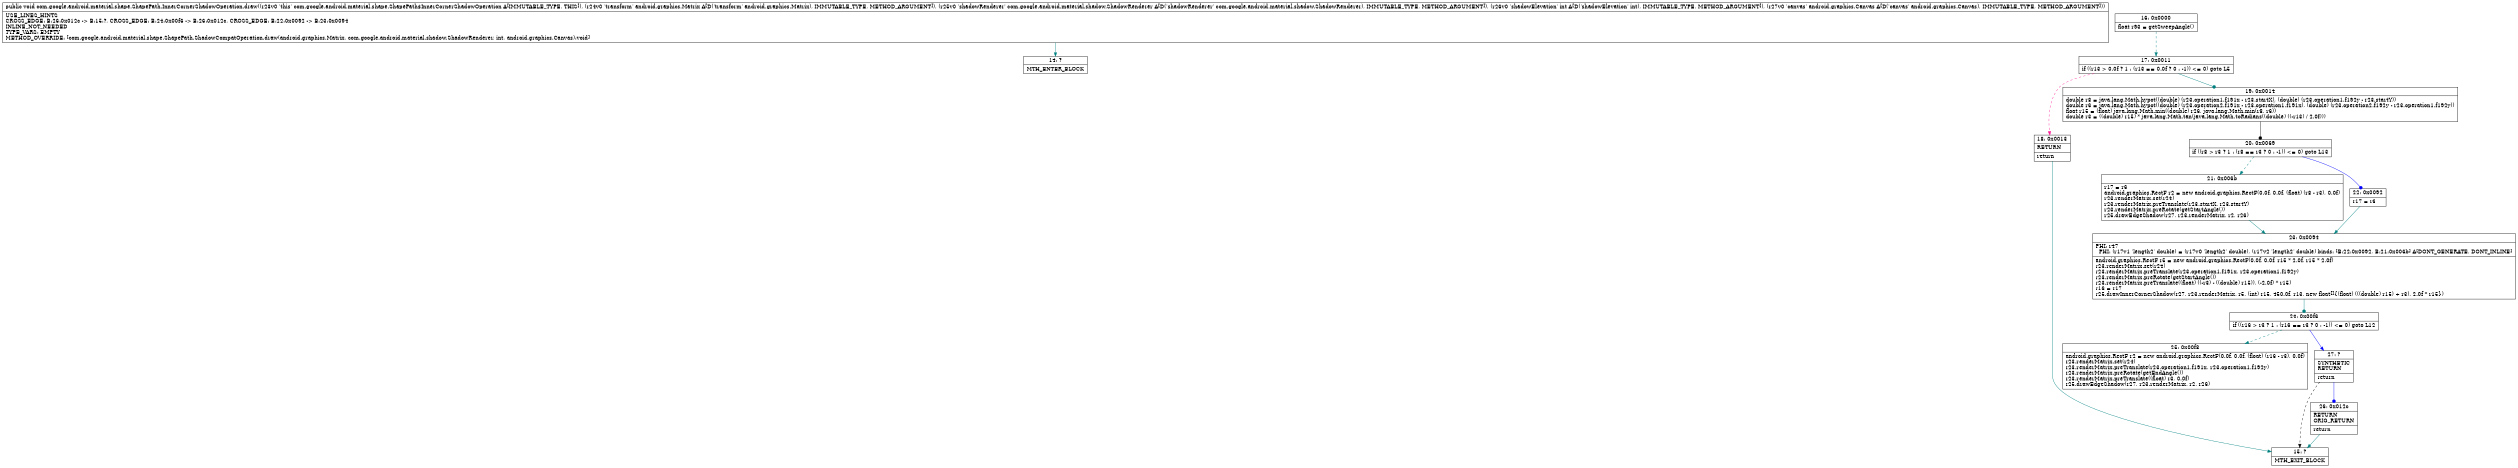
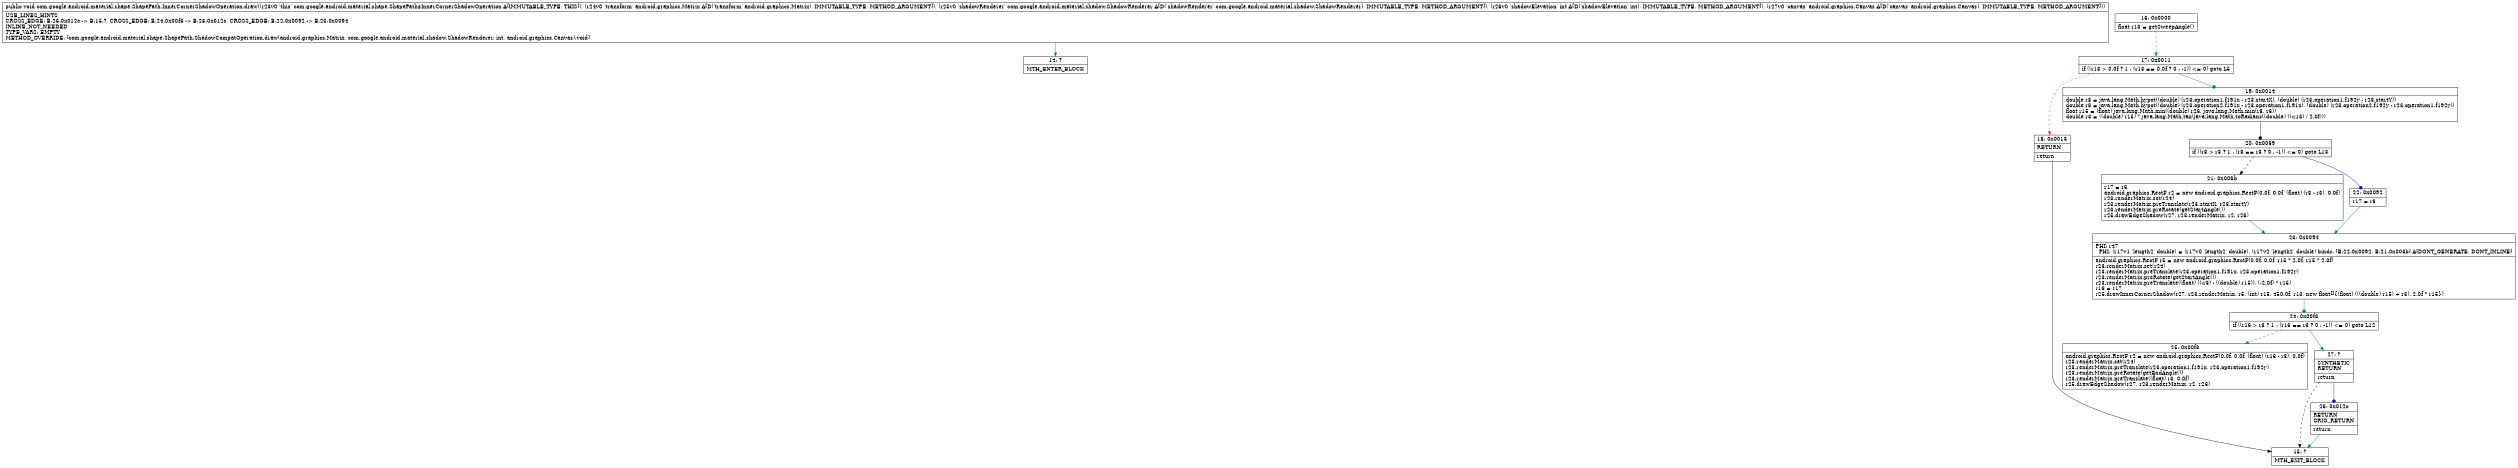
node "16: 0x0000": text "float r93 = getSweepAngle()" -> "float r13 = getSweepAngle()"
edge "20: 0x0069" -> "21: 0x006b": color teal -> black
edge "24: 0x00f6" -> "27: ?": color blue -> teal
edge "18: 0x0013" -> "15: ?": color teal -> black
